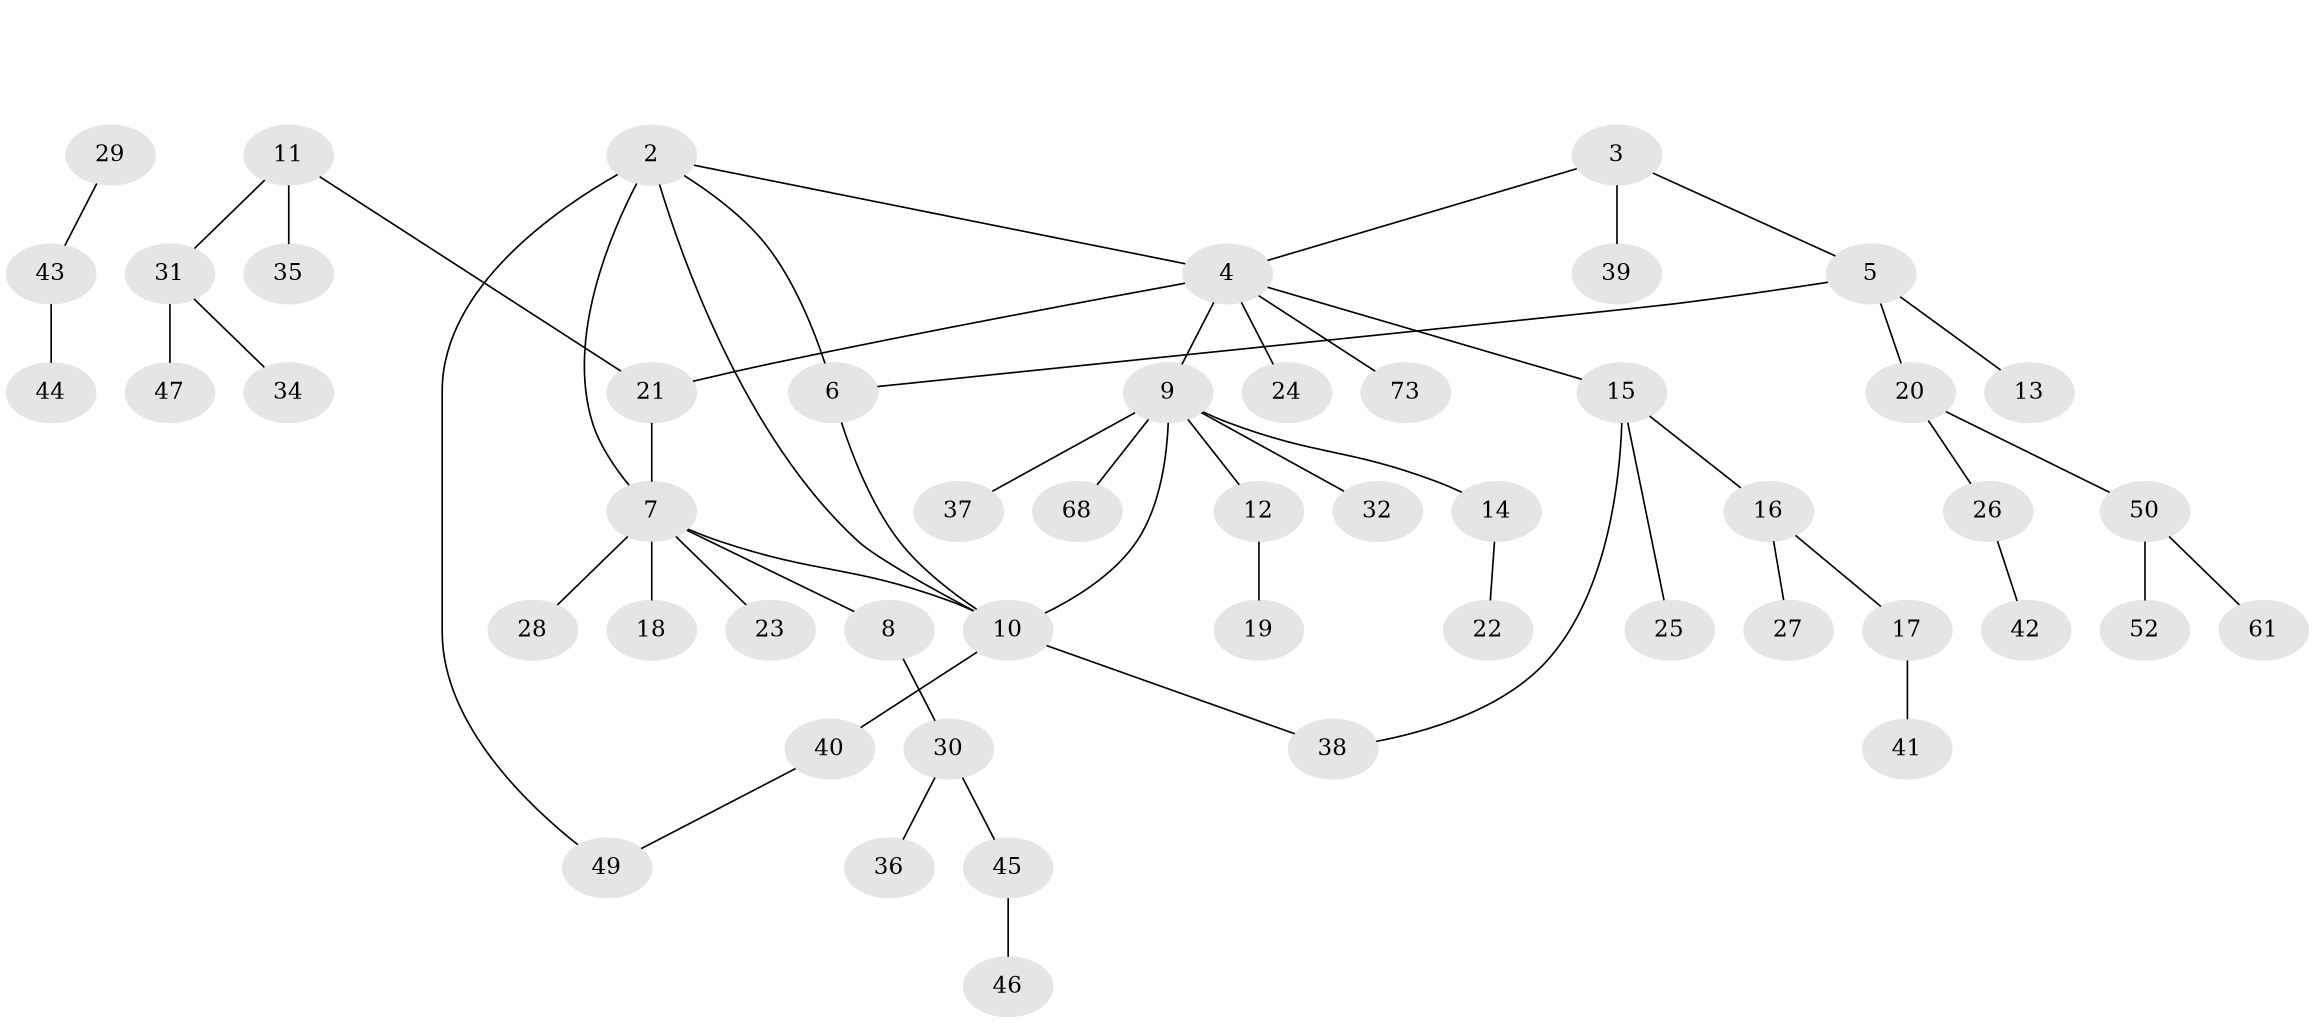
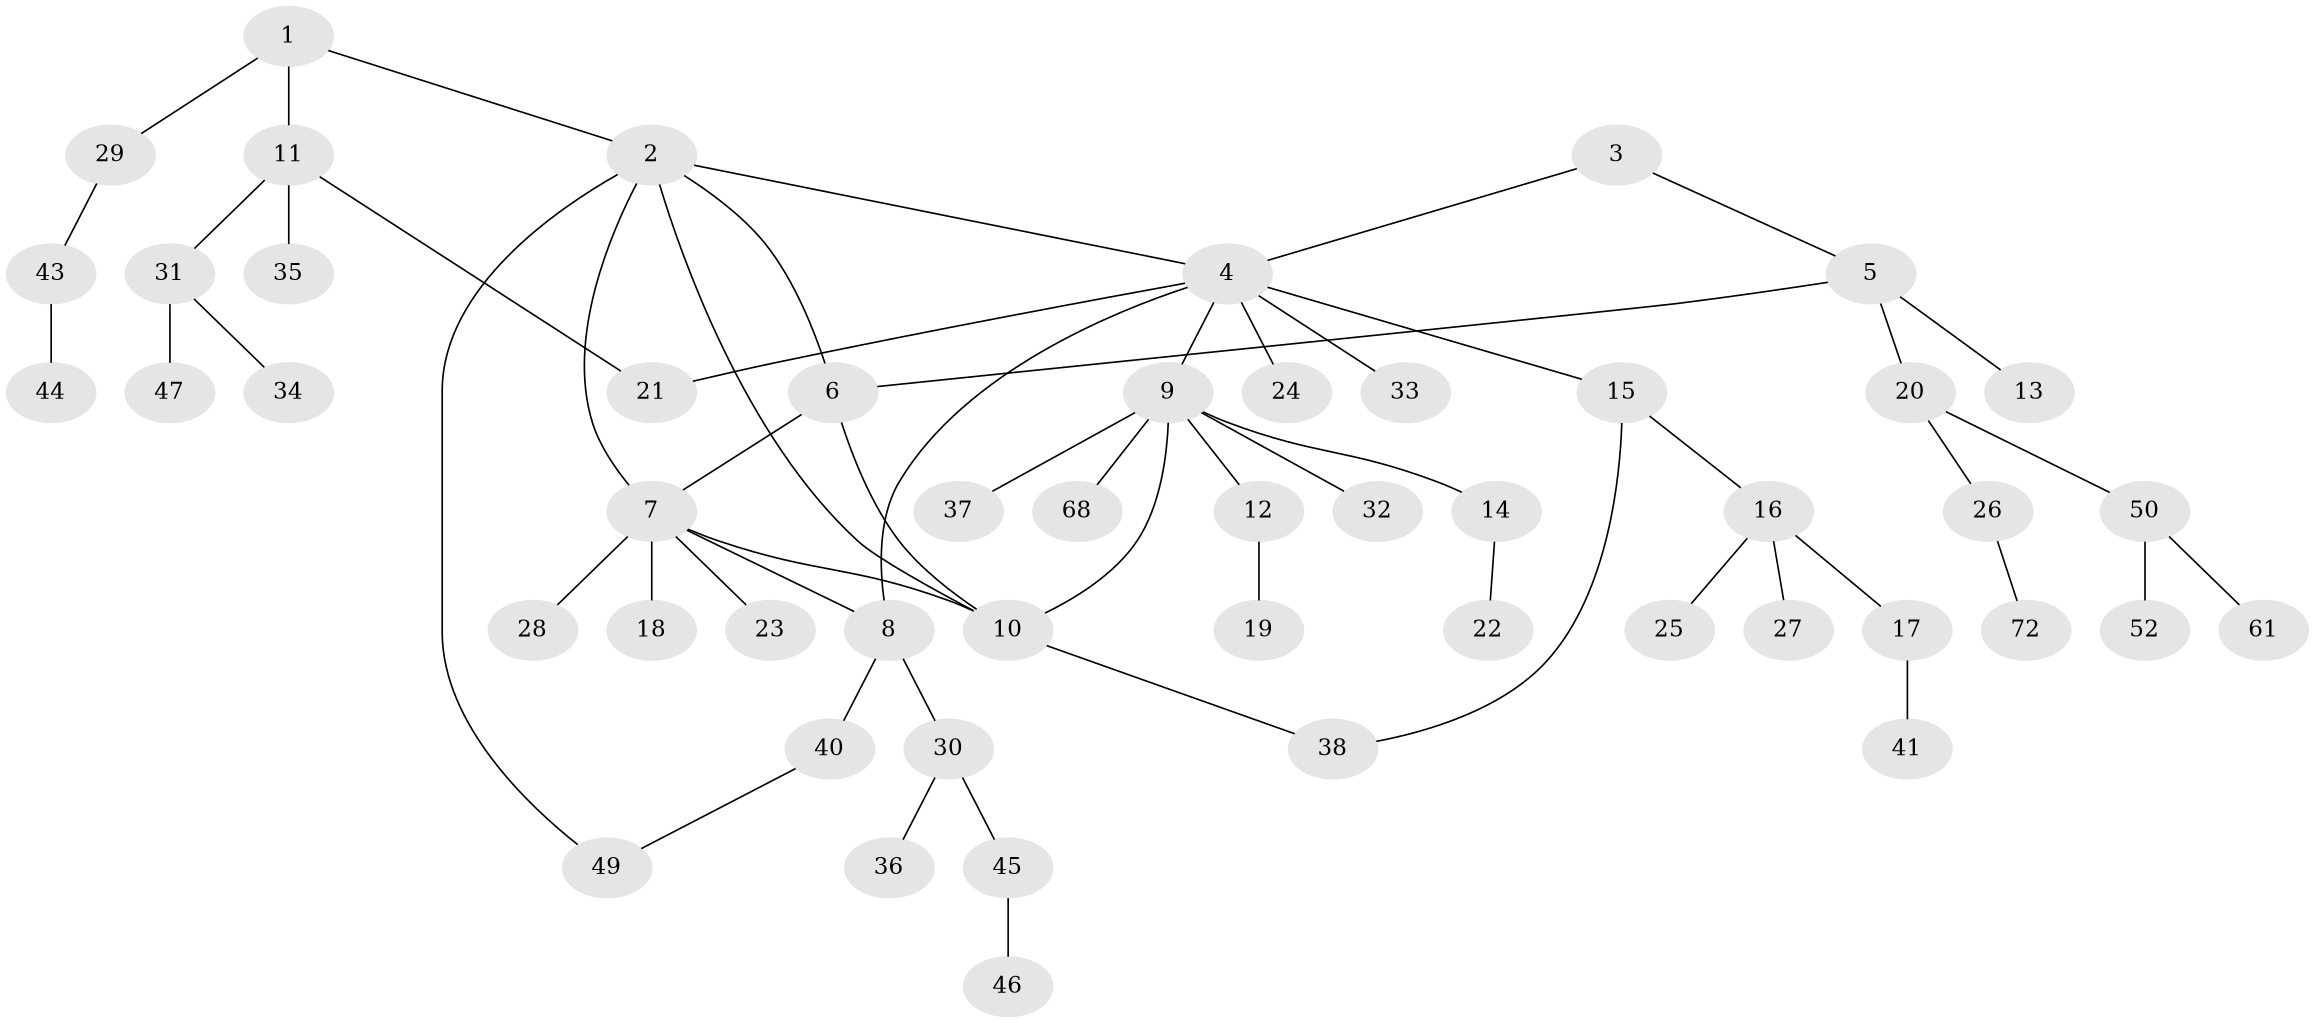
node "1": added
node "39": removed
node "73": label "73" -> "33"
edge "4" -- "8": added
edge "21" -- "7": now "6" -- "7"
edge "15" -- "25": now "16" -- "25"
node "42": label "42" -> "72"
edge "10" -- "40": now "8" -- "40"
